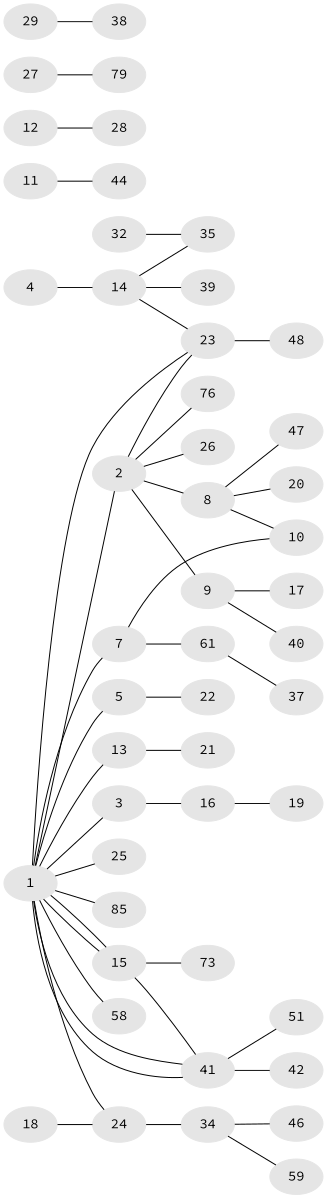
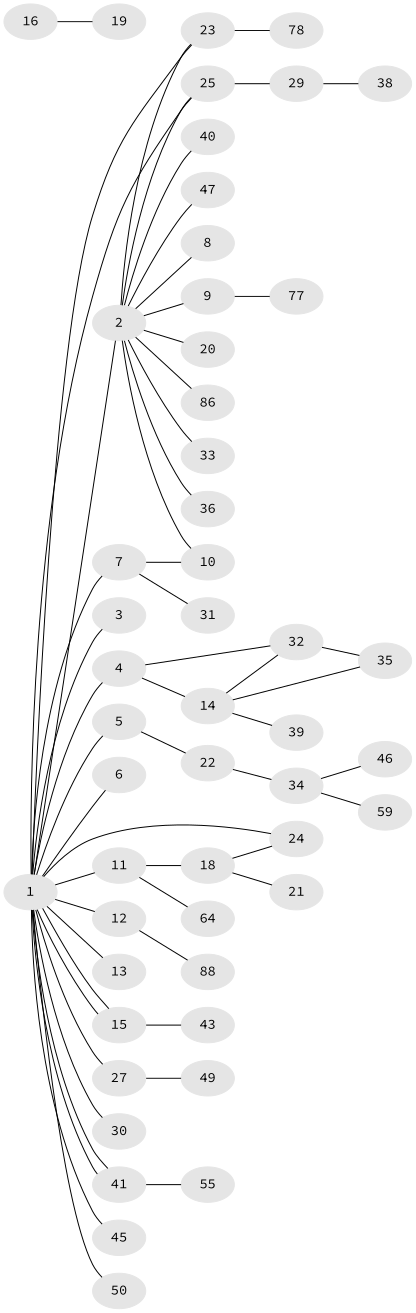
node "79": label "79" -> "49"
edge "25" -- "29": added
node "28": label "28" -> "88"
node "44": label "44" -> "64"
edge "25" -- "2": added
edge "14" -- "23": now "14" -- "32"
node "48": label "48" -> "78"
node "76": label "76" -> "36"
node "26": label "26" -> "86"
node "33": added
edge "47" -- "8": now "47" -- "2"
edge "20" -- "8": now "20" -- "2"
edge "8" -- "10": now "2" -- "10"
node "17": label "17" -> "77"
edge "9" -- "40": now "2" -- "40"
node "61": label "61" -> "31"
edge "32" -- "4": added
node "37": removed
edge "13" -- "21": now "18" -- "21"
edge "4" -- "1": added
node "6": added
edge "3" -- "16": removed
edge "11" -- "18": added
edge "11" -- "1": added
edge "1" -- "12": added
node "85": label "85" -> "45"
node "73": label "73" -> "43"
edge "1" -- "27": added
edge "15" -- "41": removed
node "58": label "58" -> "50"
node "51": label "51" -> "55"
node "42": removed
edge "24" -- "34": now "22" -- "34"
node "30": added
